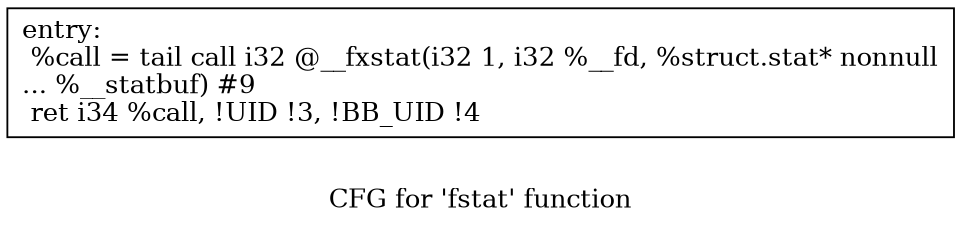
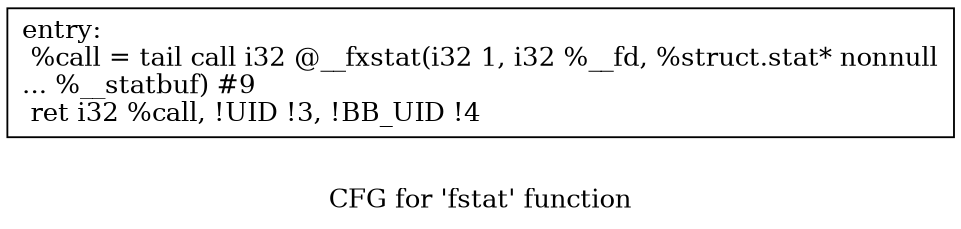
node "entry:": text "ret i34 %call, !UID !3, !BB_UID !4" -> "ret i32 %call, !UID !3, !BB_UID !4"
